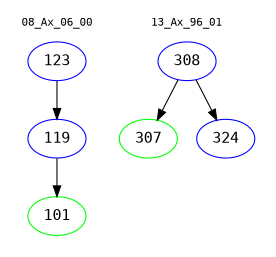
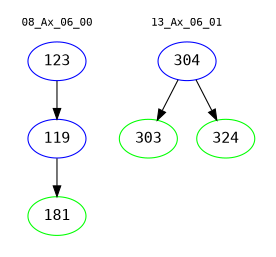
cluster "13_Ax_96_01": label "13_Ax_96_01" -> "13_Ax_06_01"
node "308": label "308" -> "304"
node "307": label "307" -> "303"
node "324": color blue -> green
node "101": label "101" -> "181"
